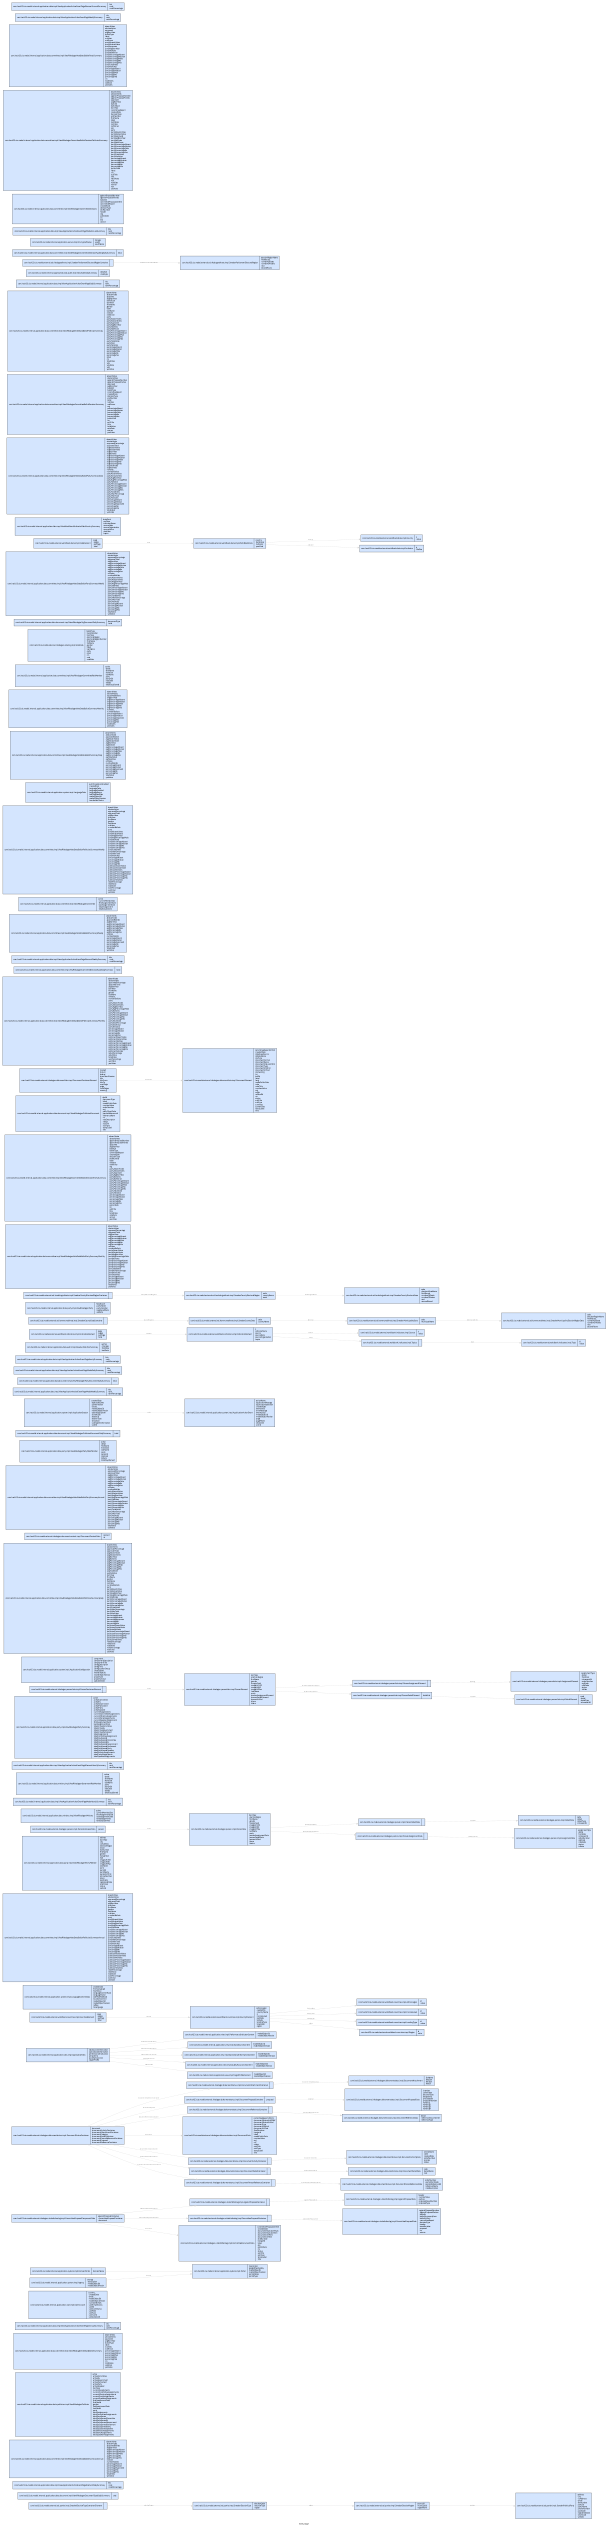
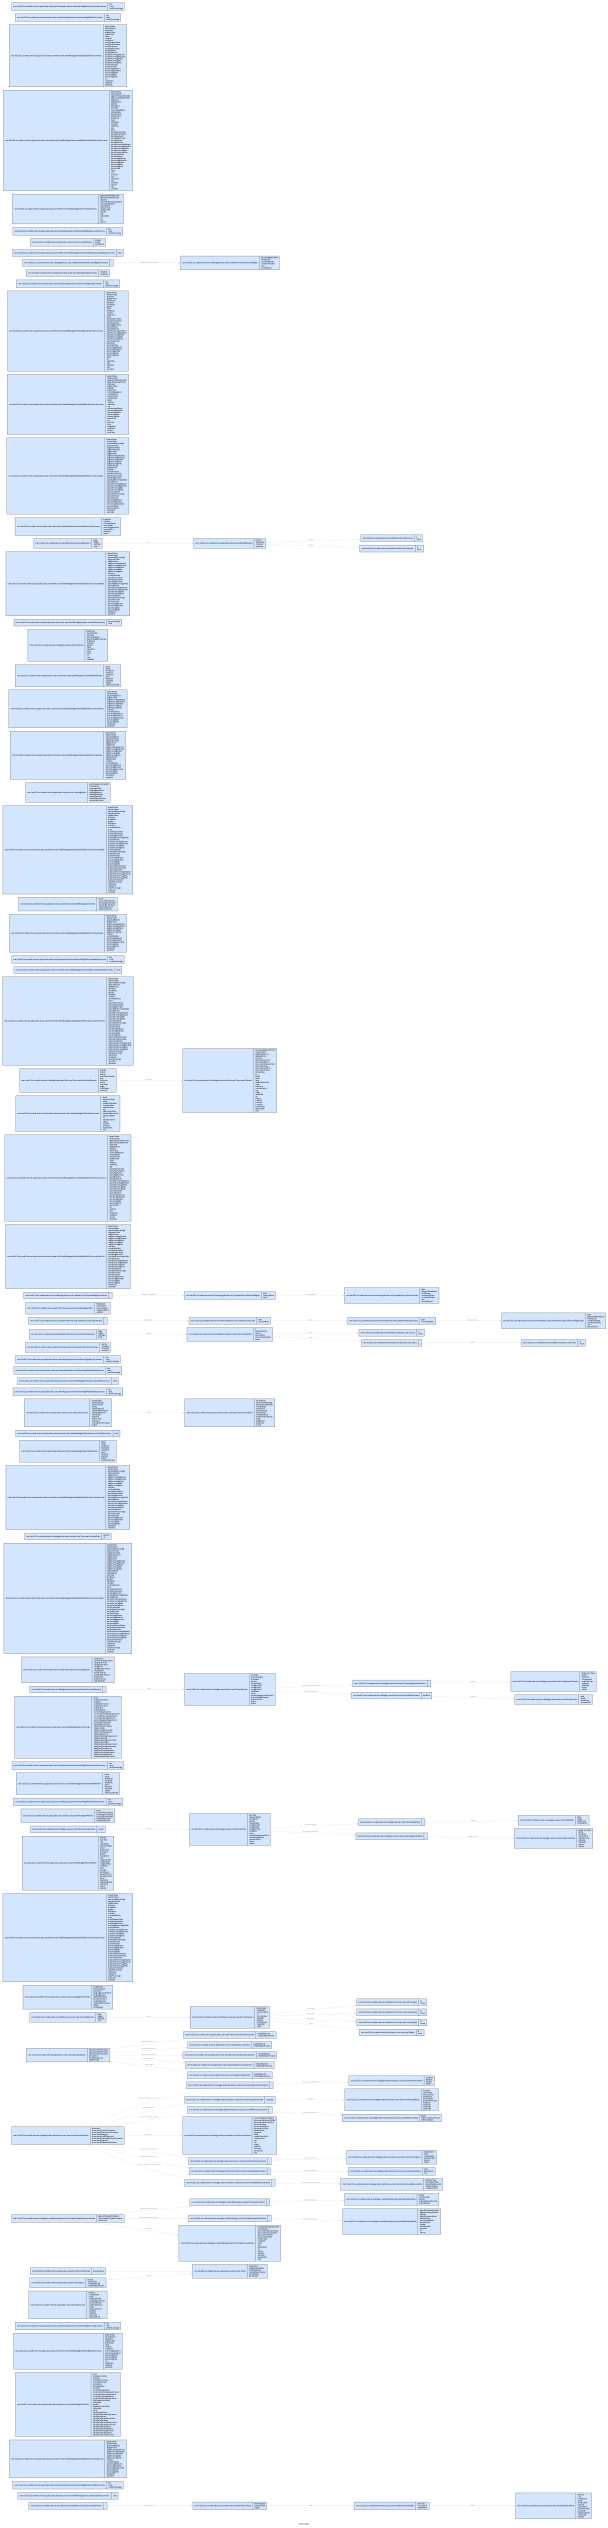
node "com.hack23.cia.model.external.worldbank.data.impl.Indicator": text "fileSize" -> "value"
